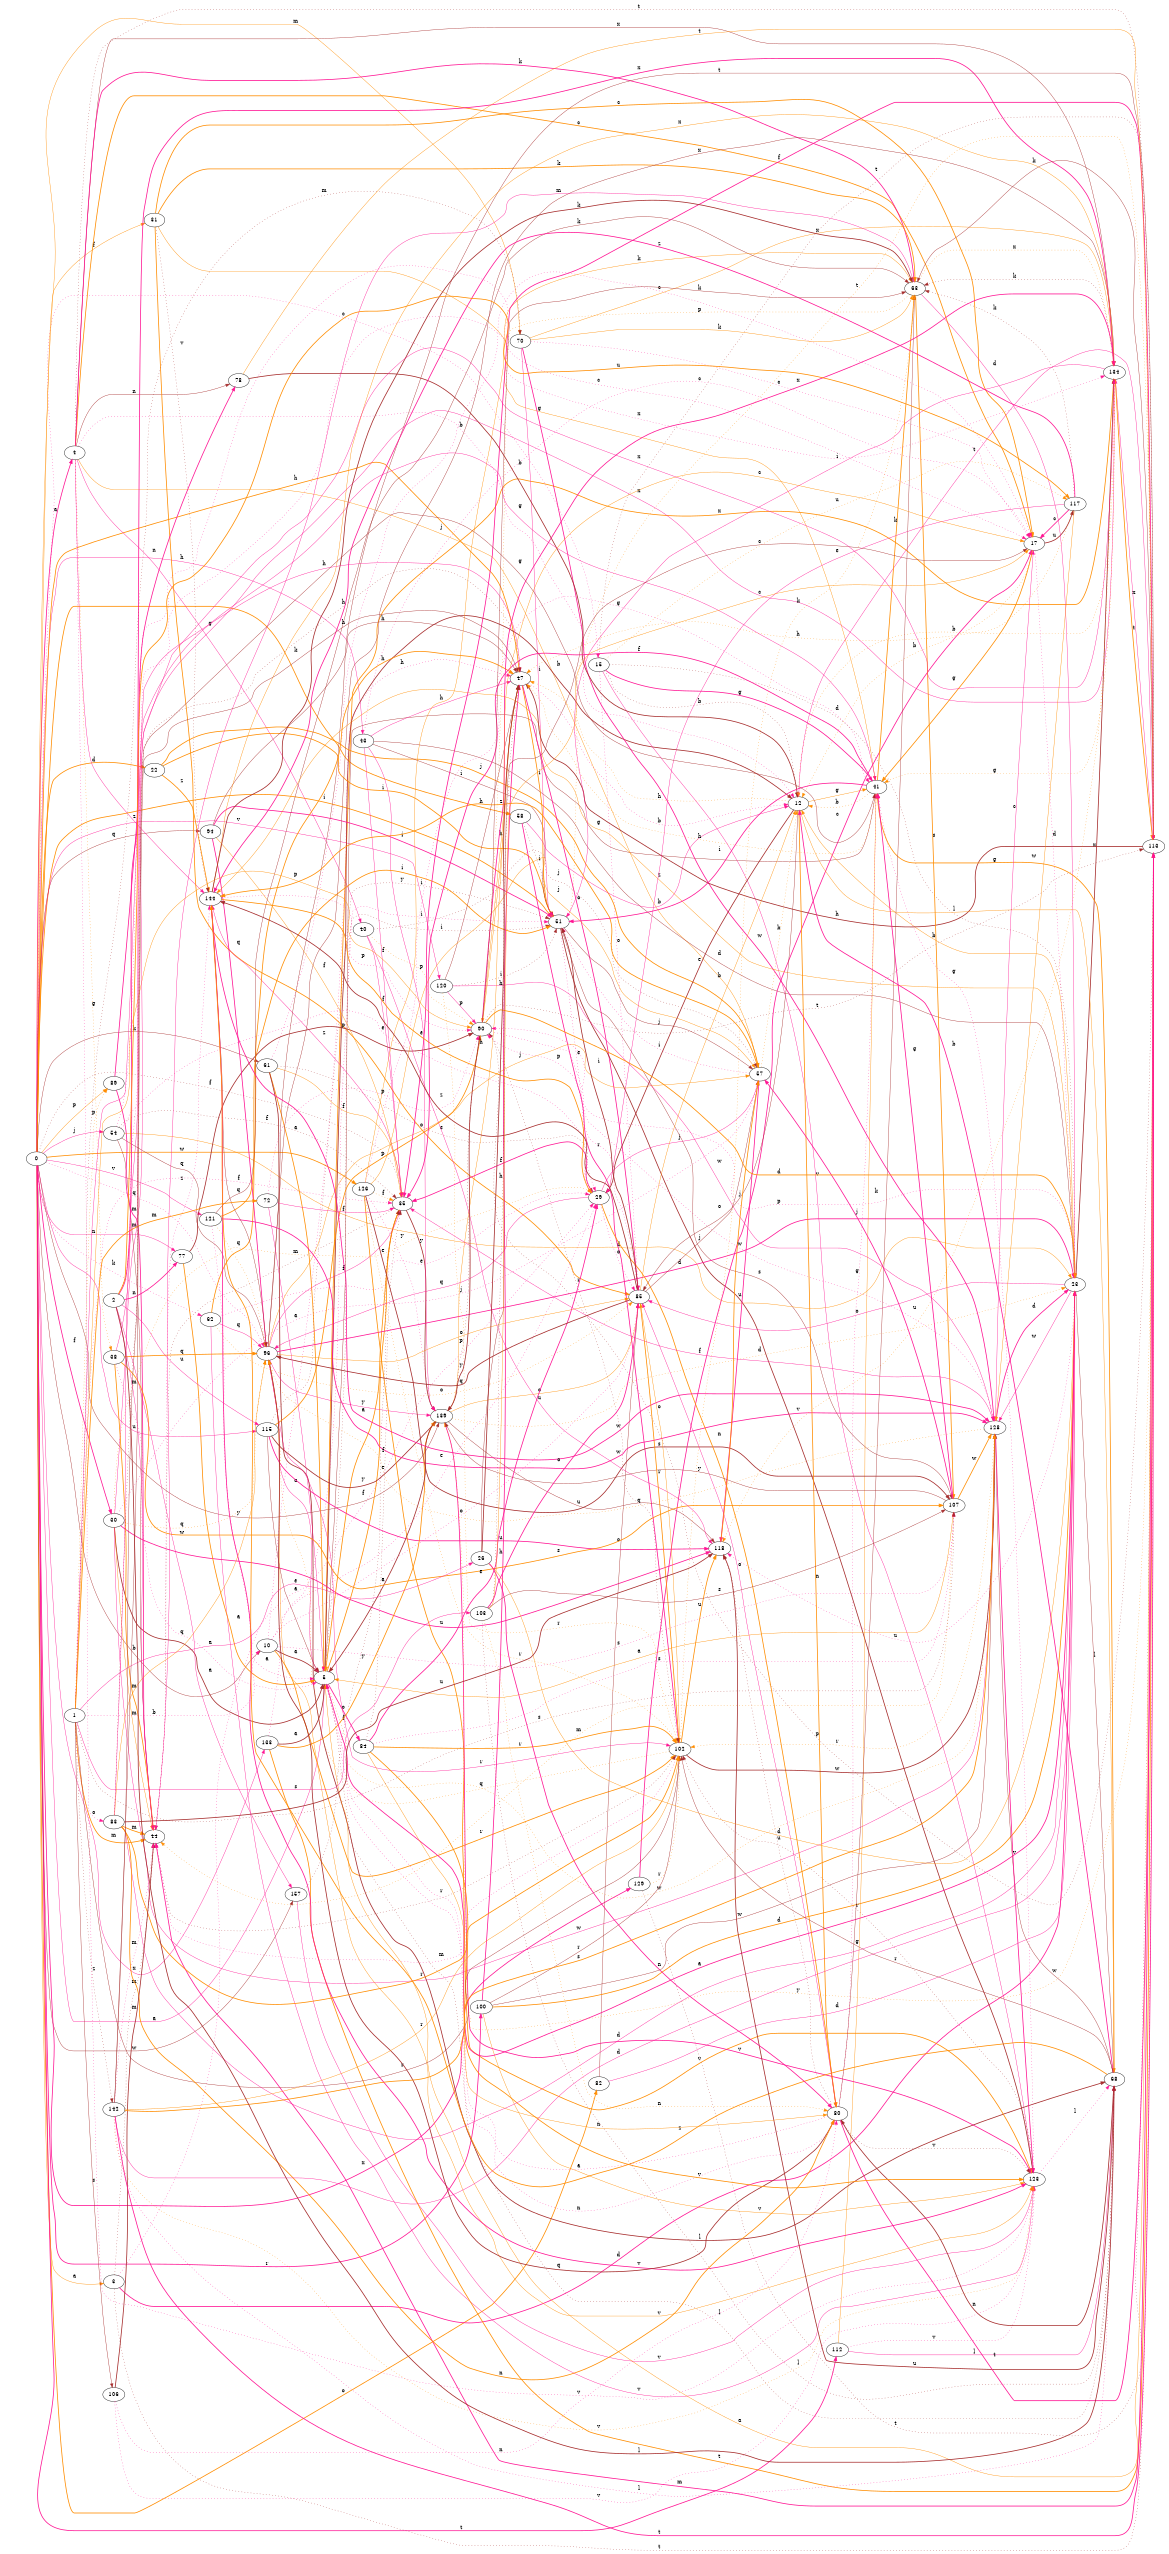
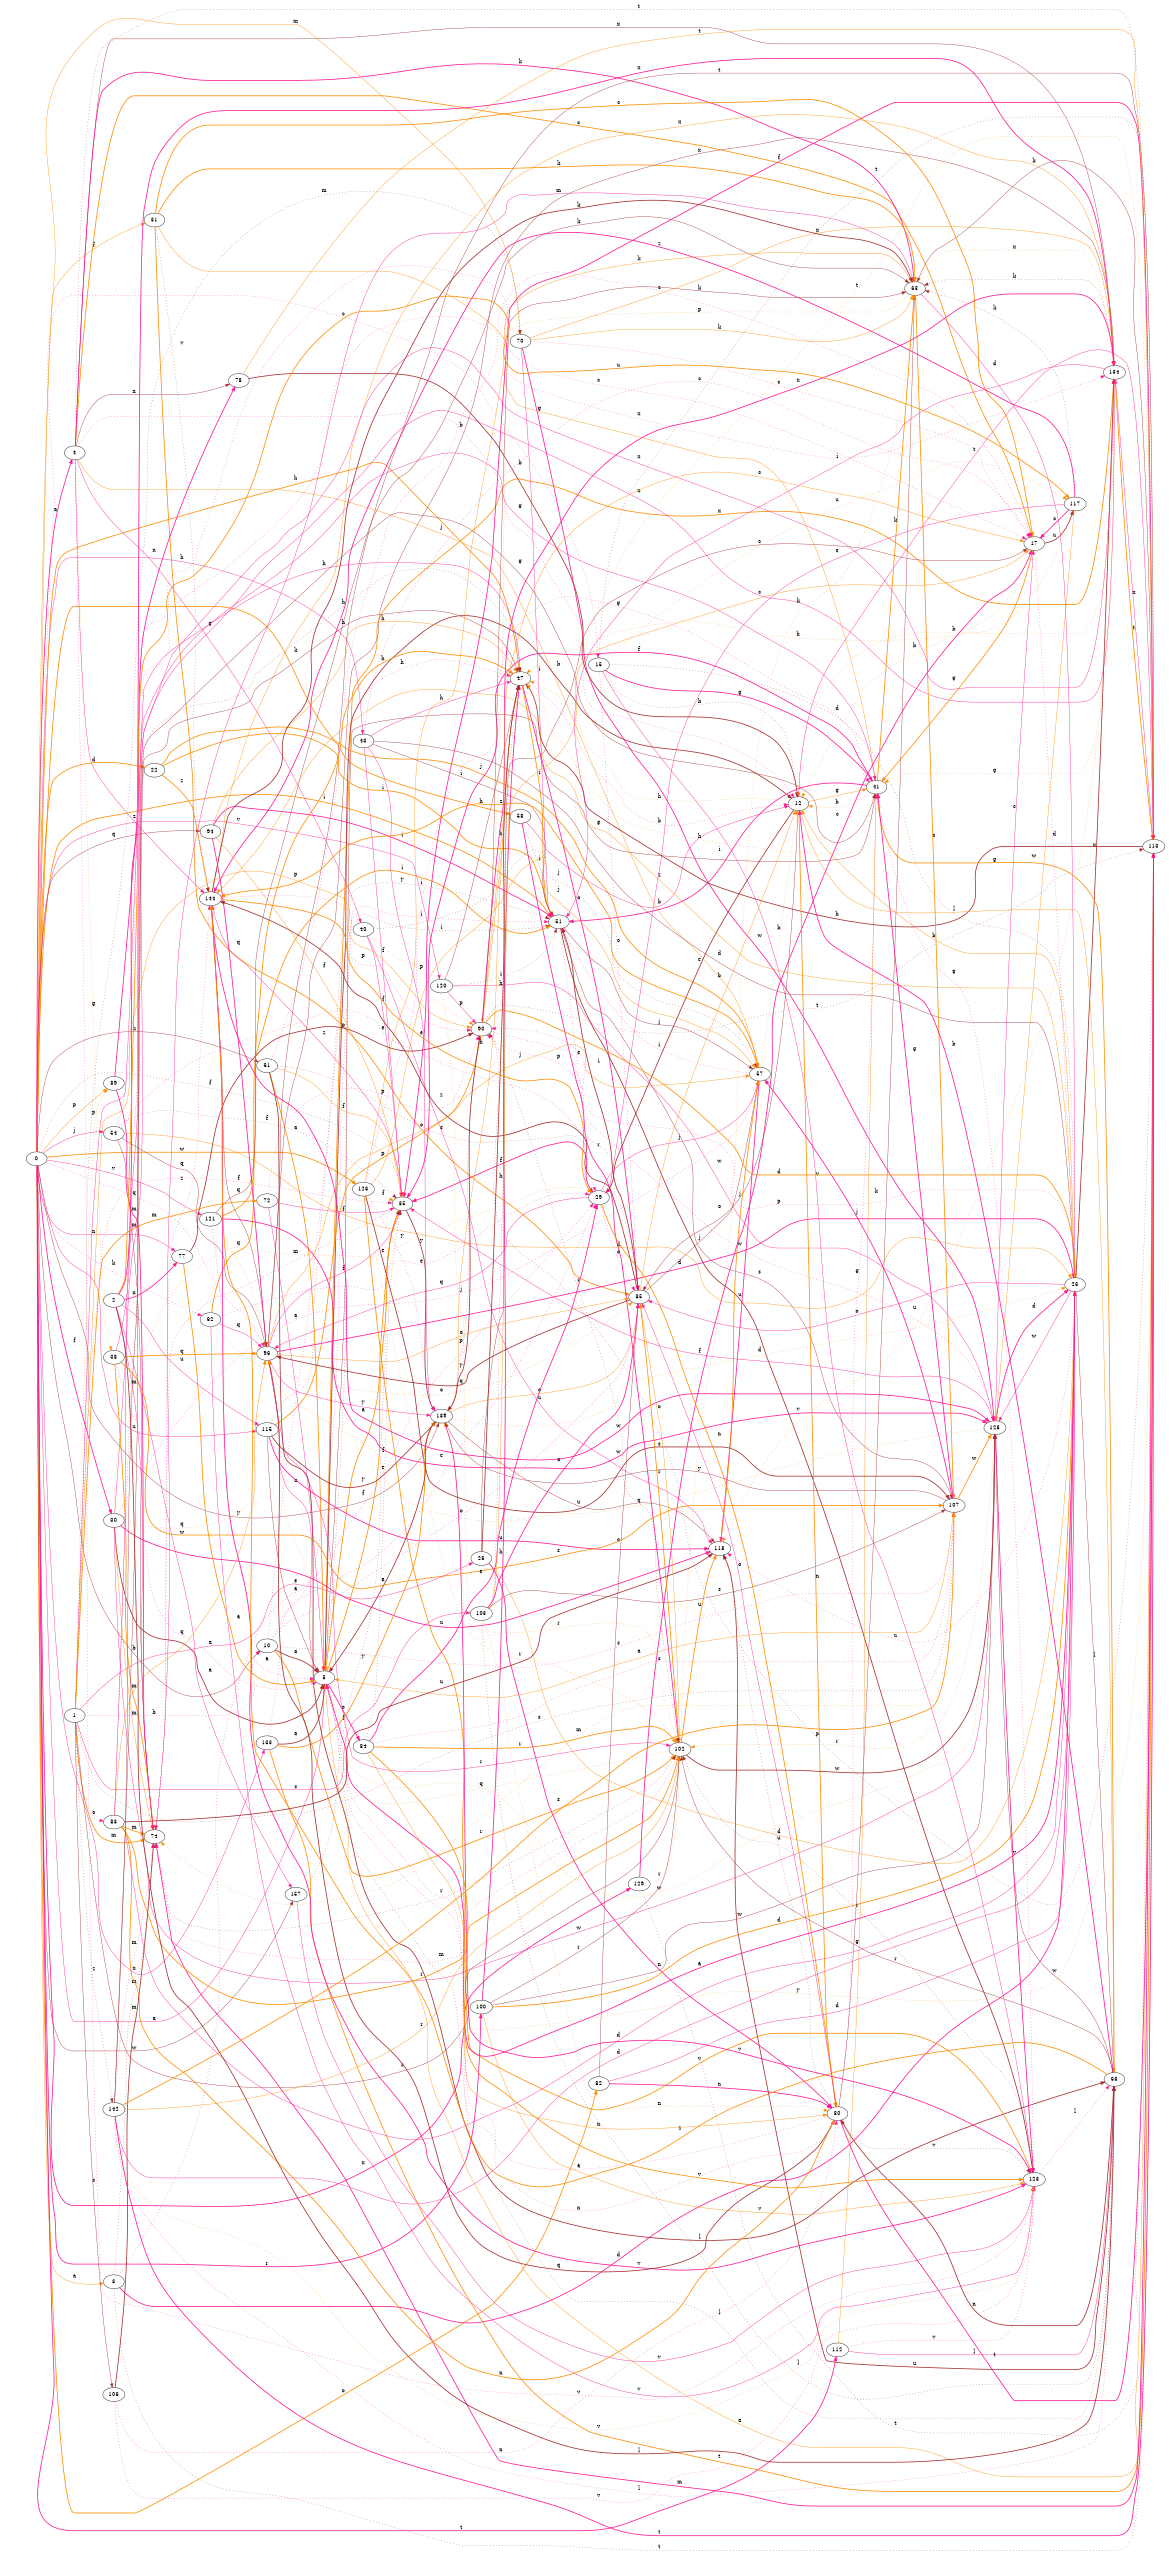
edge "94" -> "47": color brown -> darkorange
node "44": label "44" -> "74"
edge "142" -> "128": now "142" -> "107"
edge "82" -> "80": added, label "n"
edge "96" -> "123": removed, label "v"
